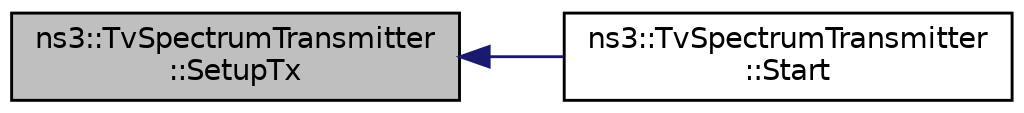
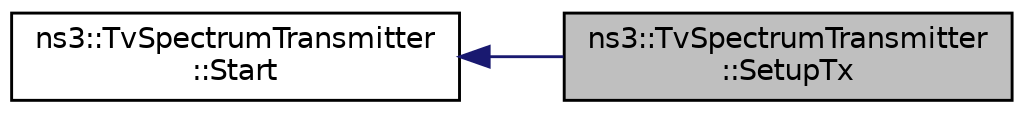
edge "ns3::TvSpectrumTransmitter ::Start" -> "ns3::TvSpectrumTransmitter ::SetupTx": reversed
